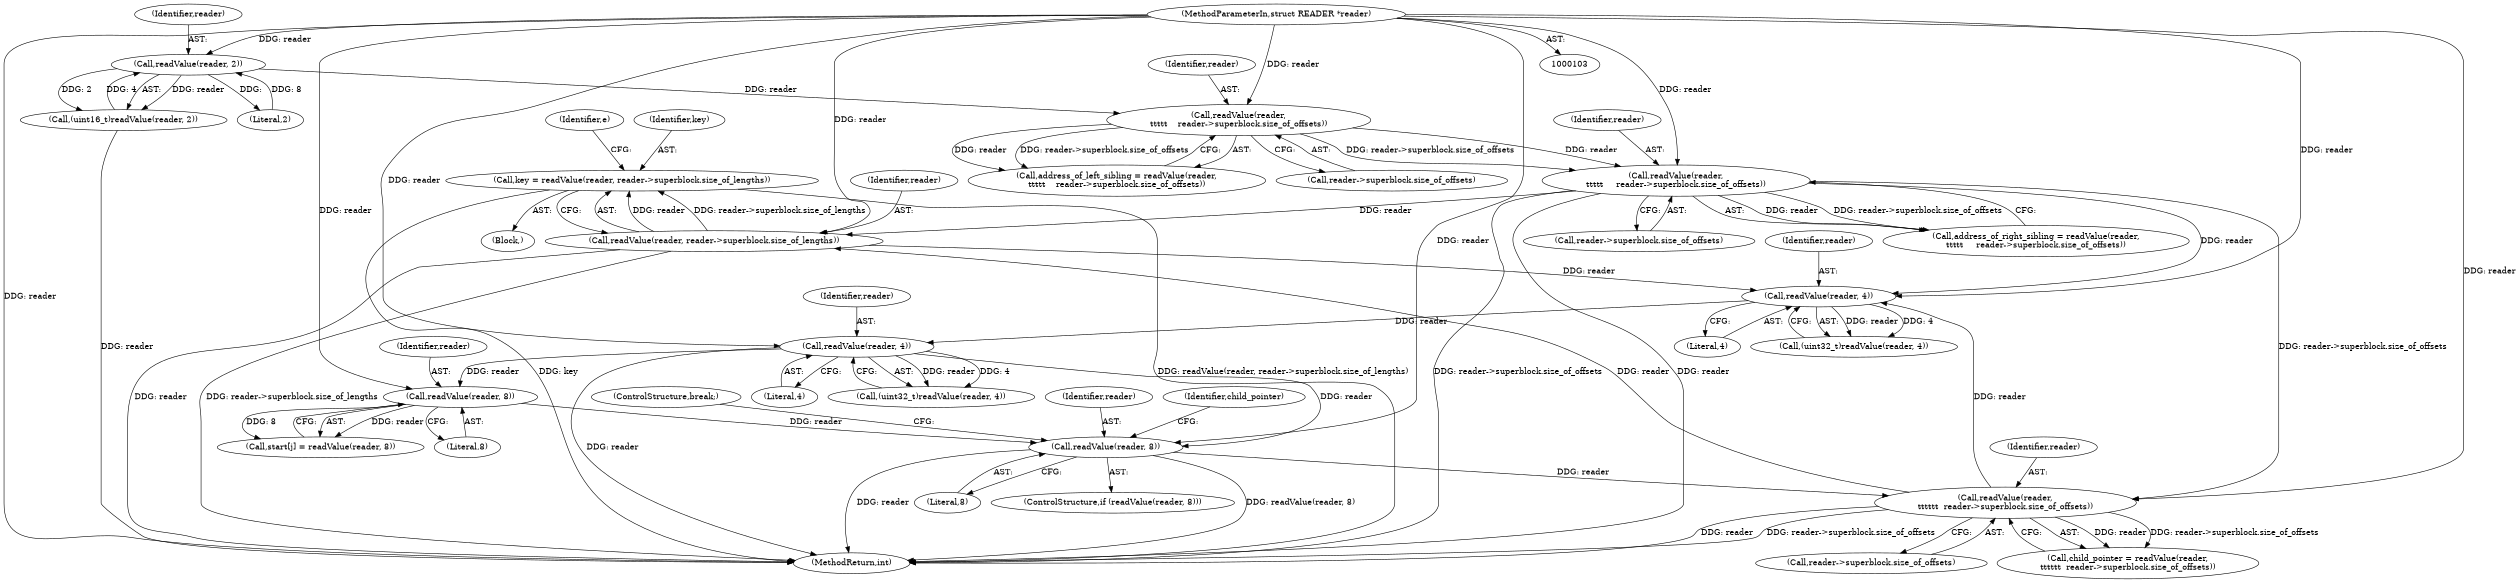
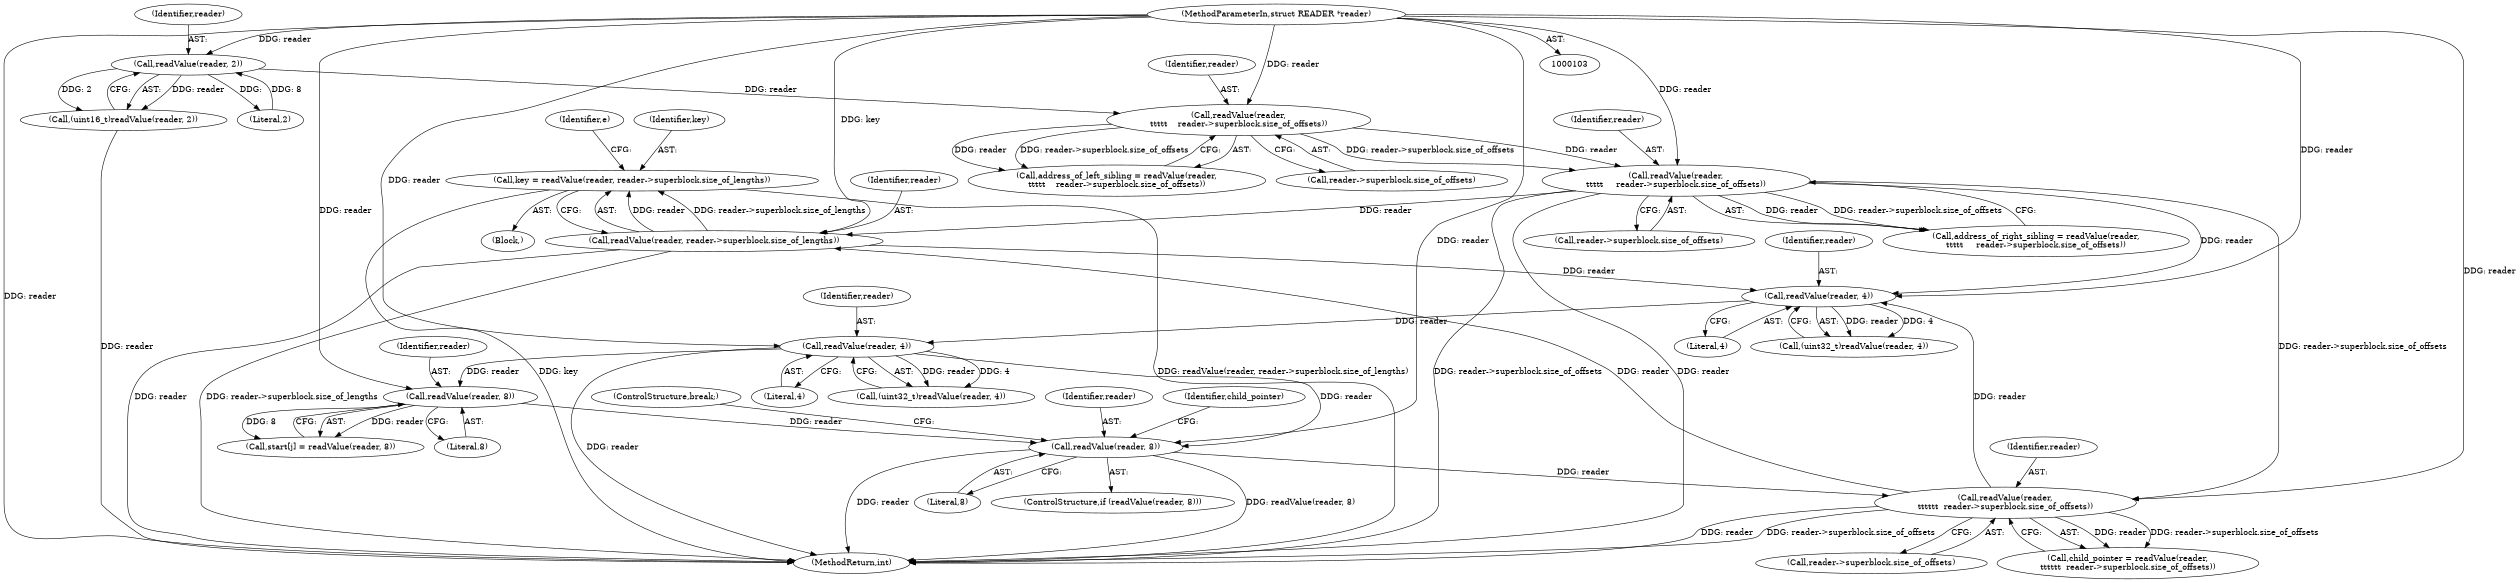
edge "(Call,(uint16_t)readValue(reader, 2))" -> "(Call,readValue(reader, 2))": label "DDG: 4" -> "CFG: "
edge "(MethodParameterIn,struct READER *reader)" -> "(Call,readValue(reader, reader->superblock.size_of_lengths))": label "DDG: reader" -> "DDG: key"
